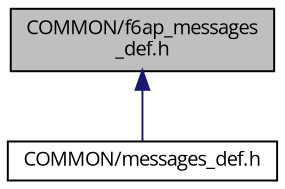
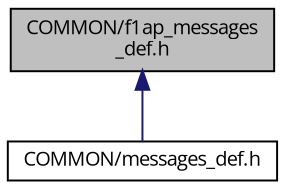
node "COMMON/f6ap_messages _def.h": label "COMMON/f6ap_messages _def.h" -> "COMMON/f1ap_messages _def.h"
